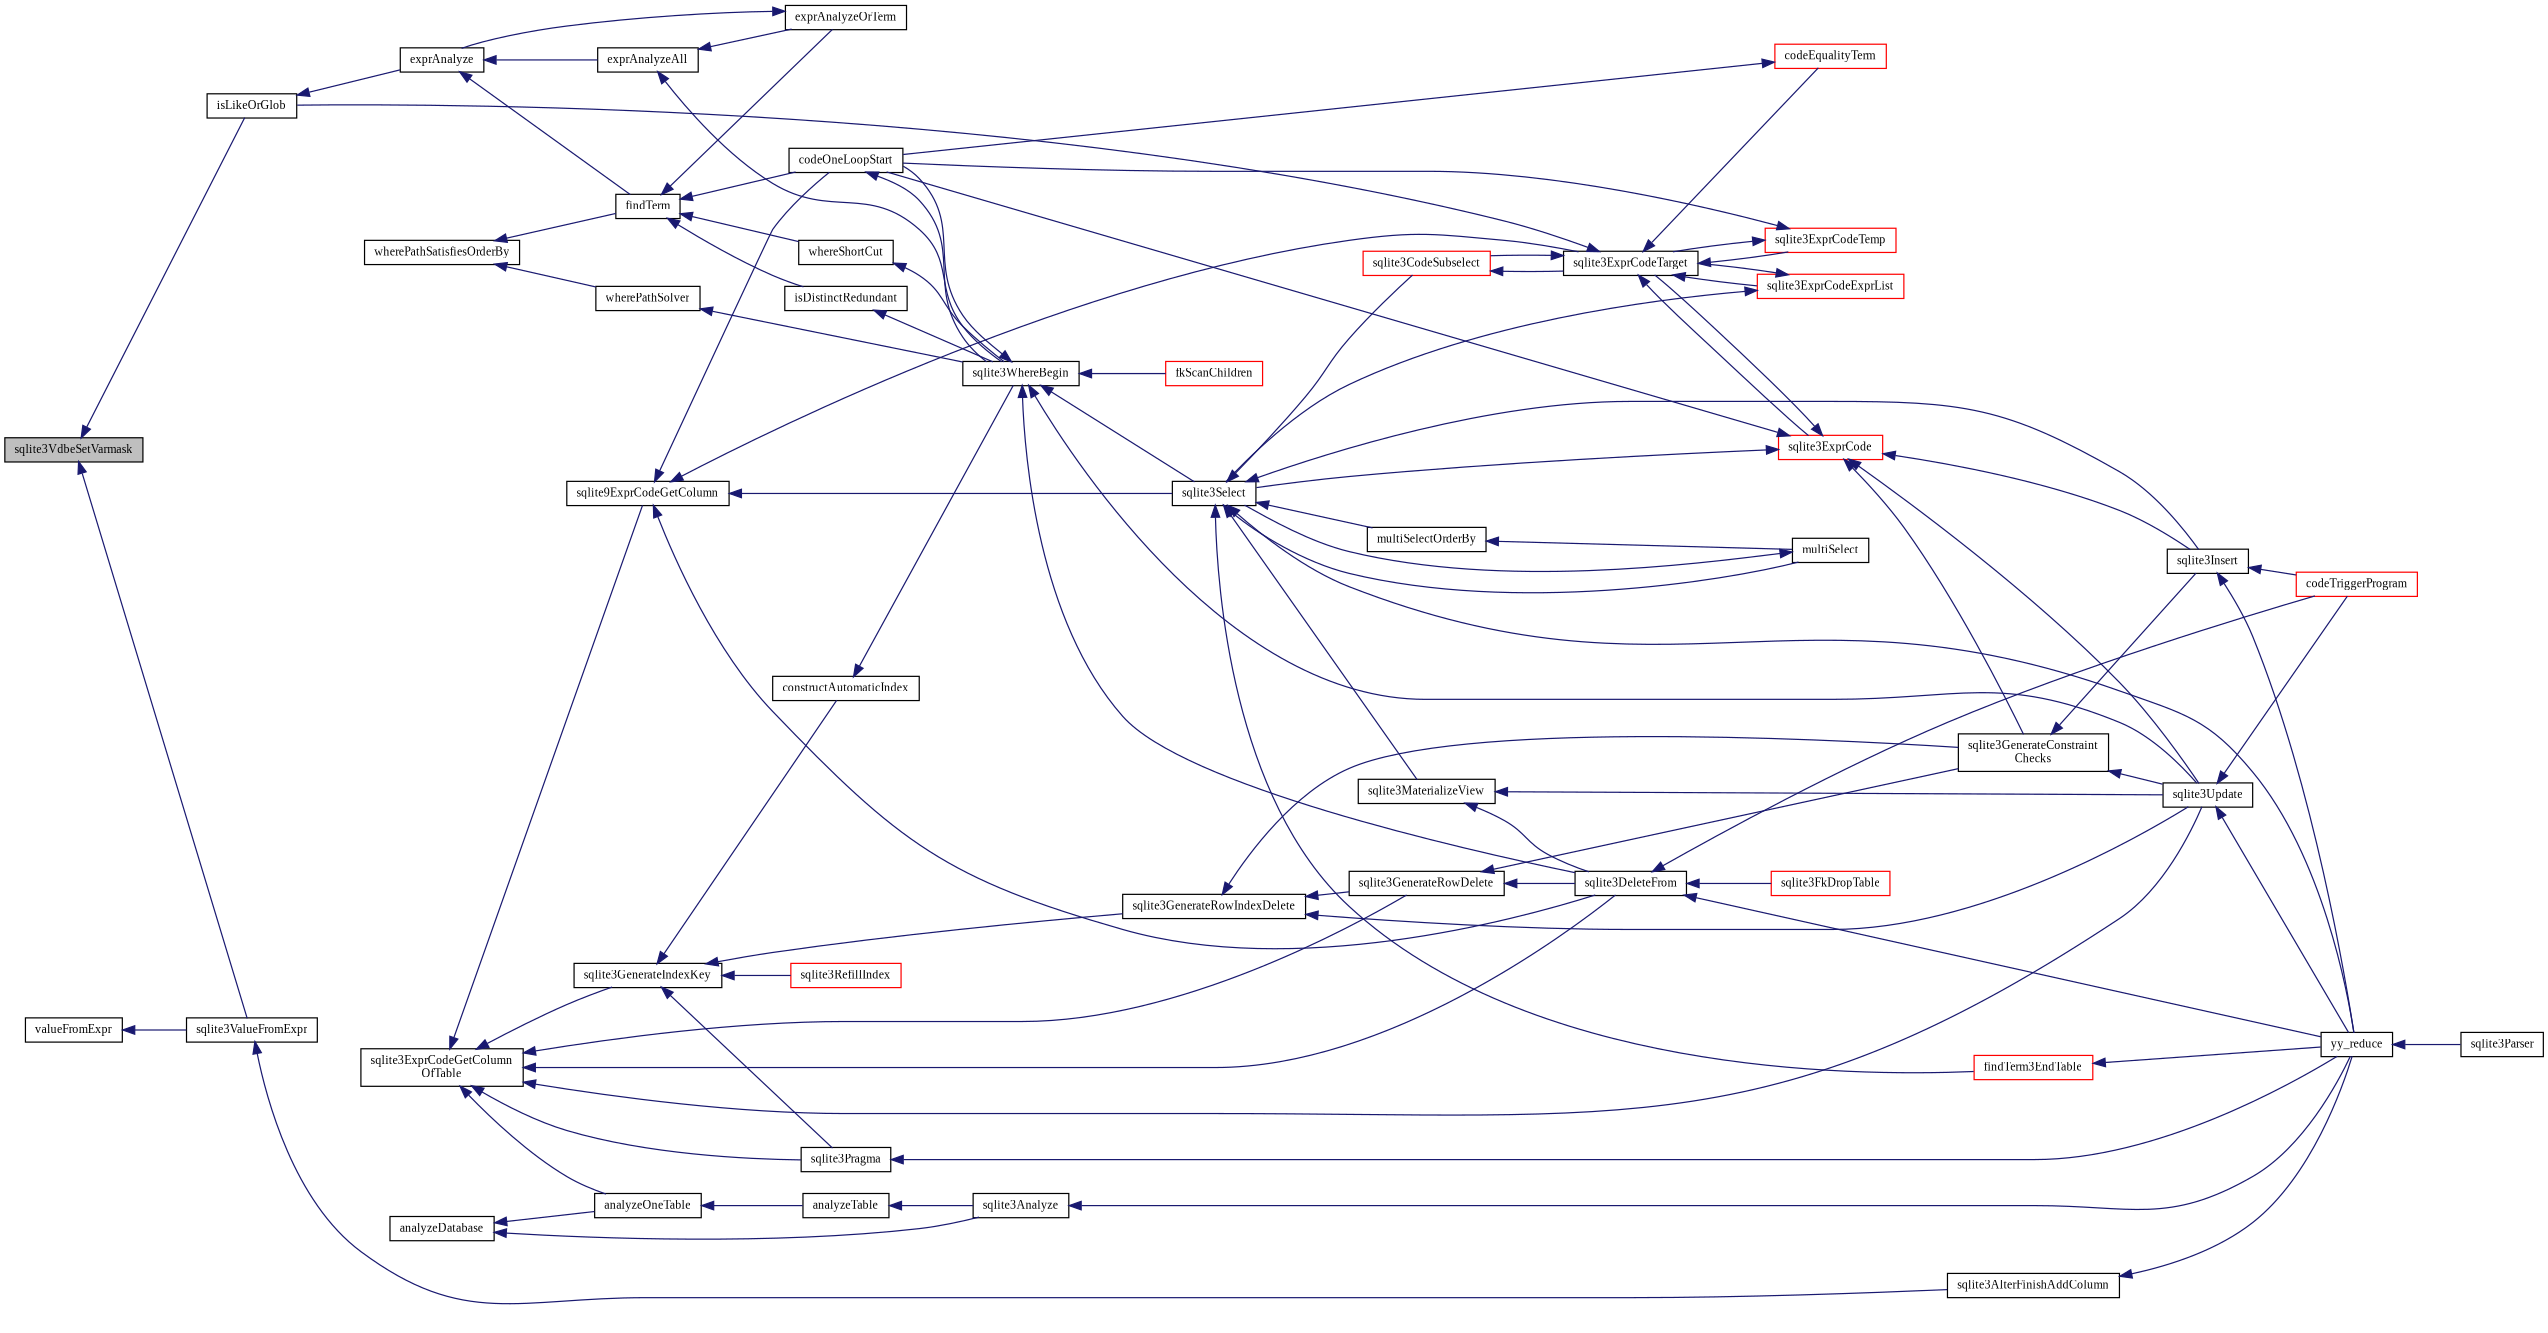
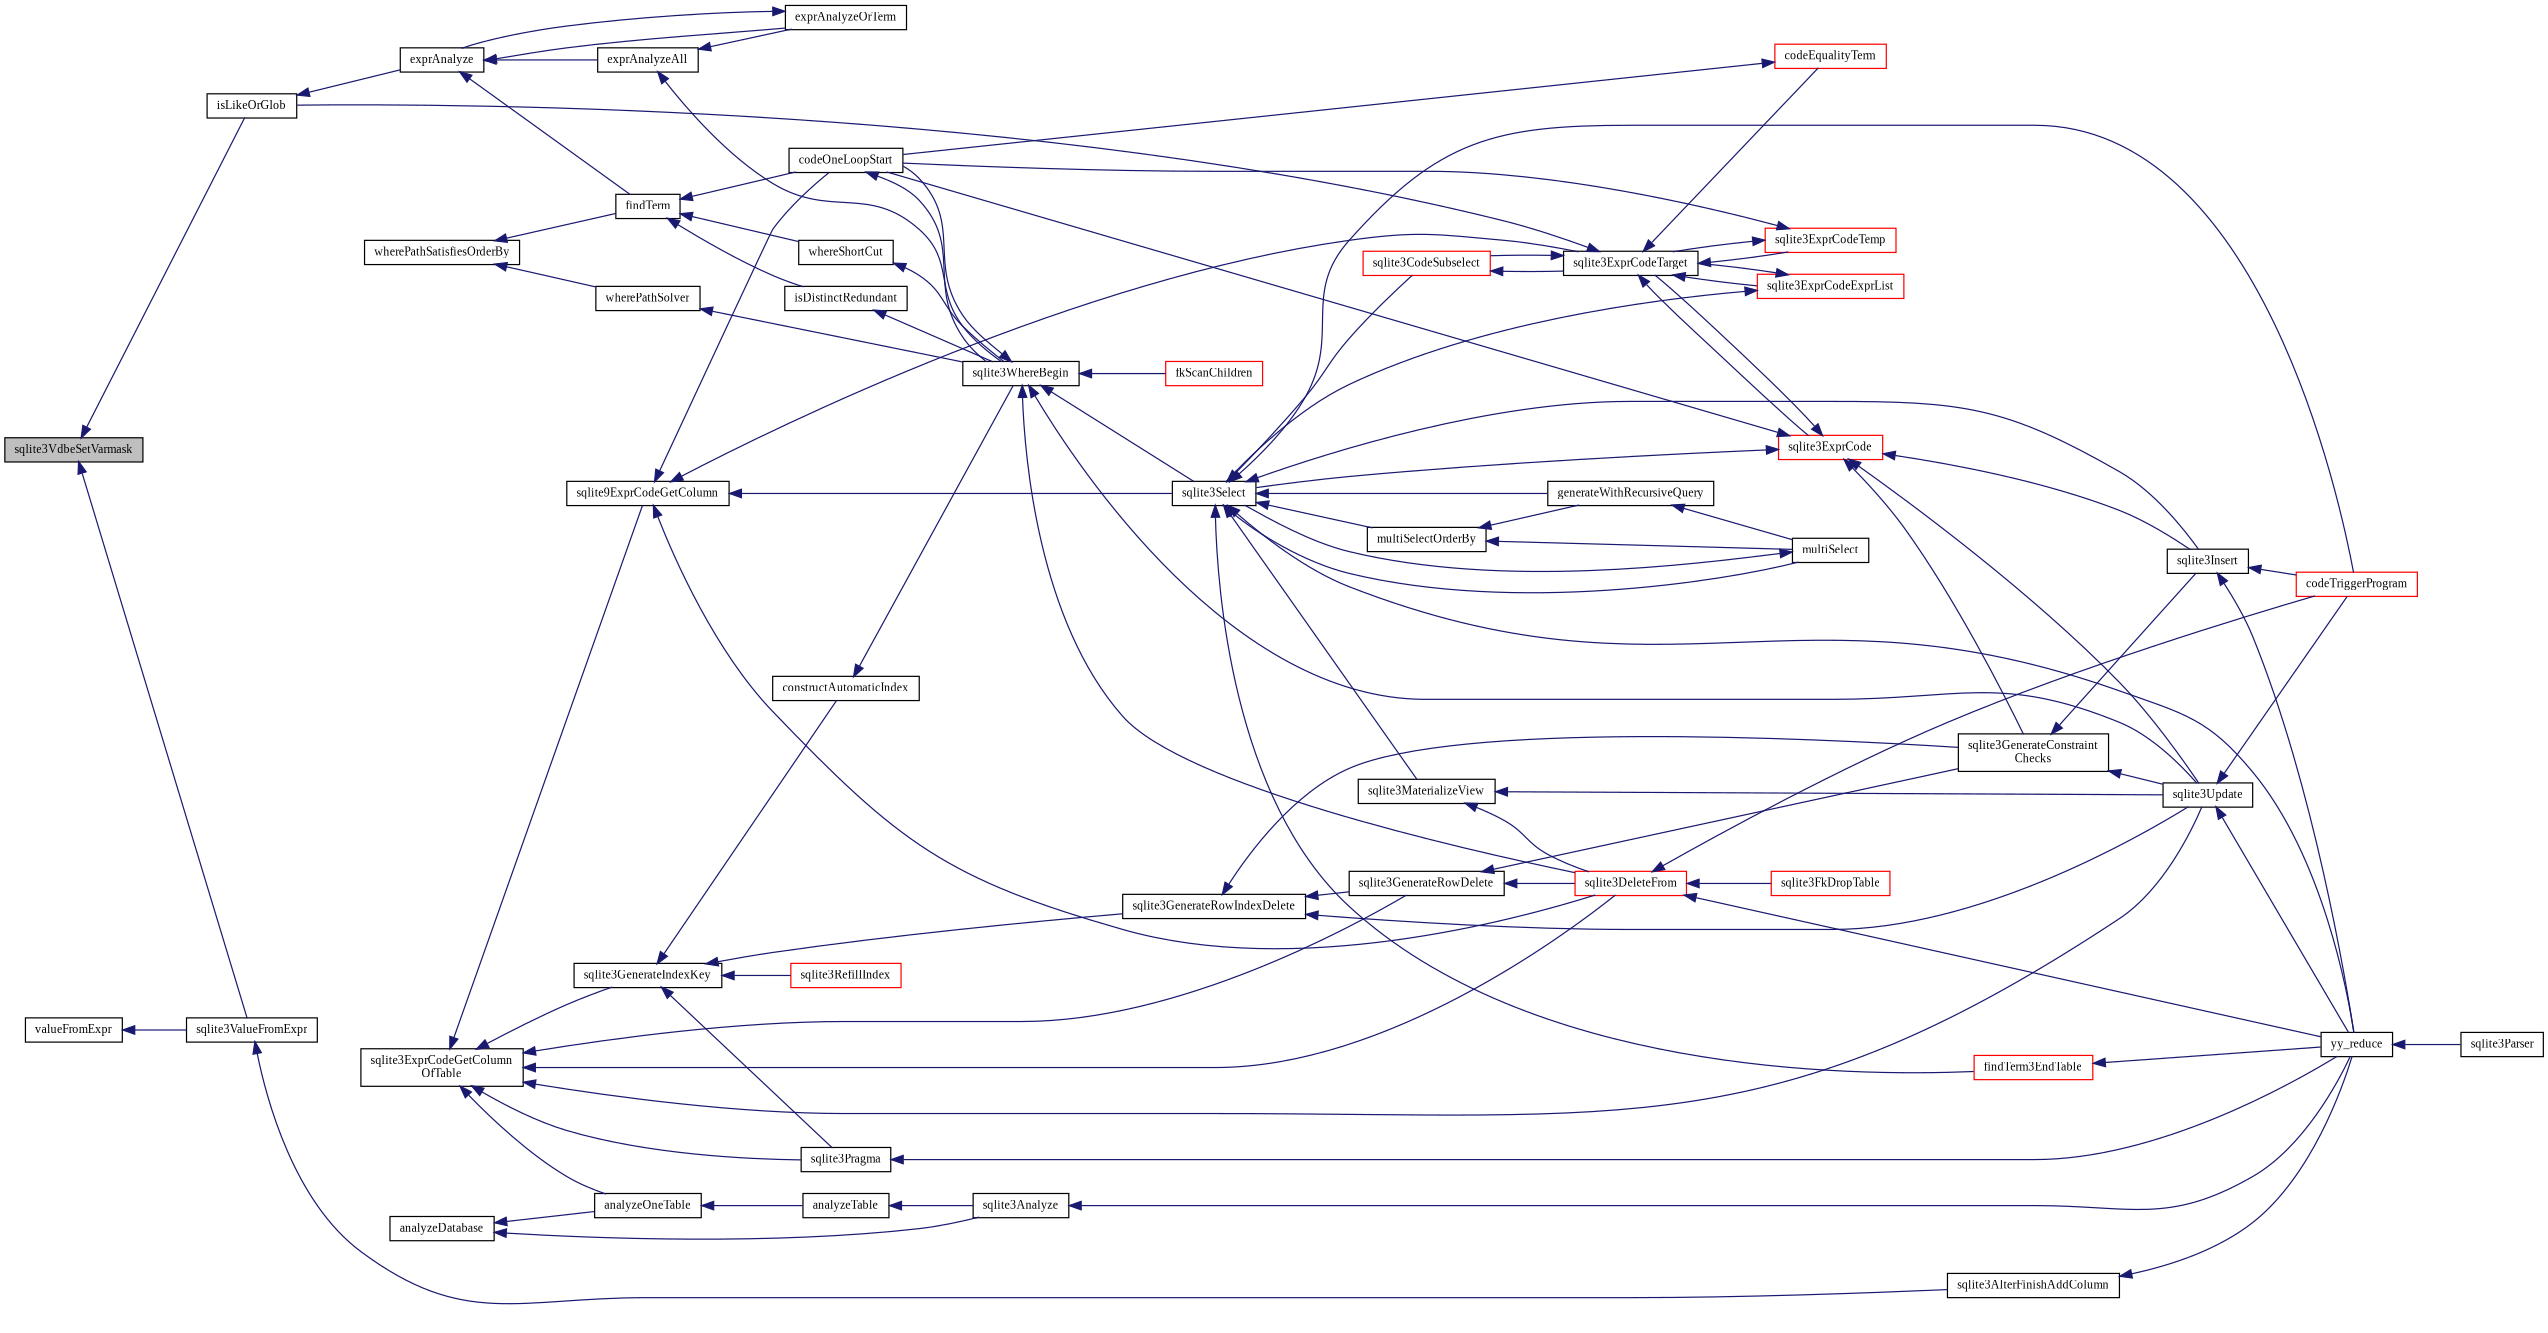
edge "exprAnalyzeOrTerm" -> "findTerm": now "exprAnalyzeOrTerm" -> "exprAnalyze"
edge "codeTriggerProgram" -> "sqlite3Select": added
node "generateWithRecursiveQuery": added
node "sqlite3DeleteFrom": color black -> red
